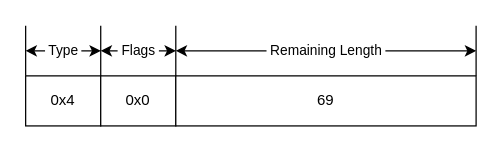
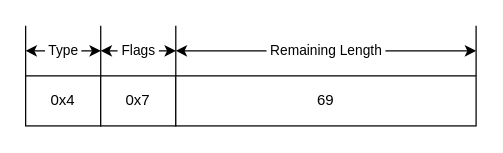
node "0x0": label "0x0" -> "0x7"
